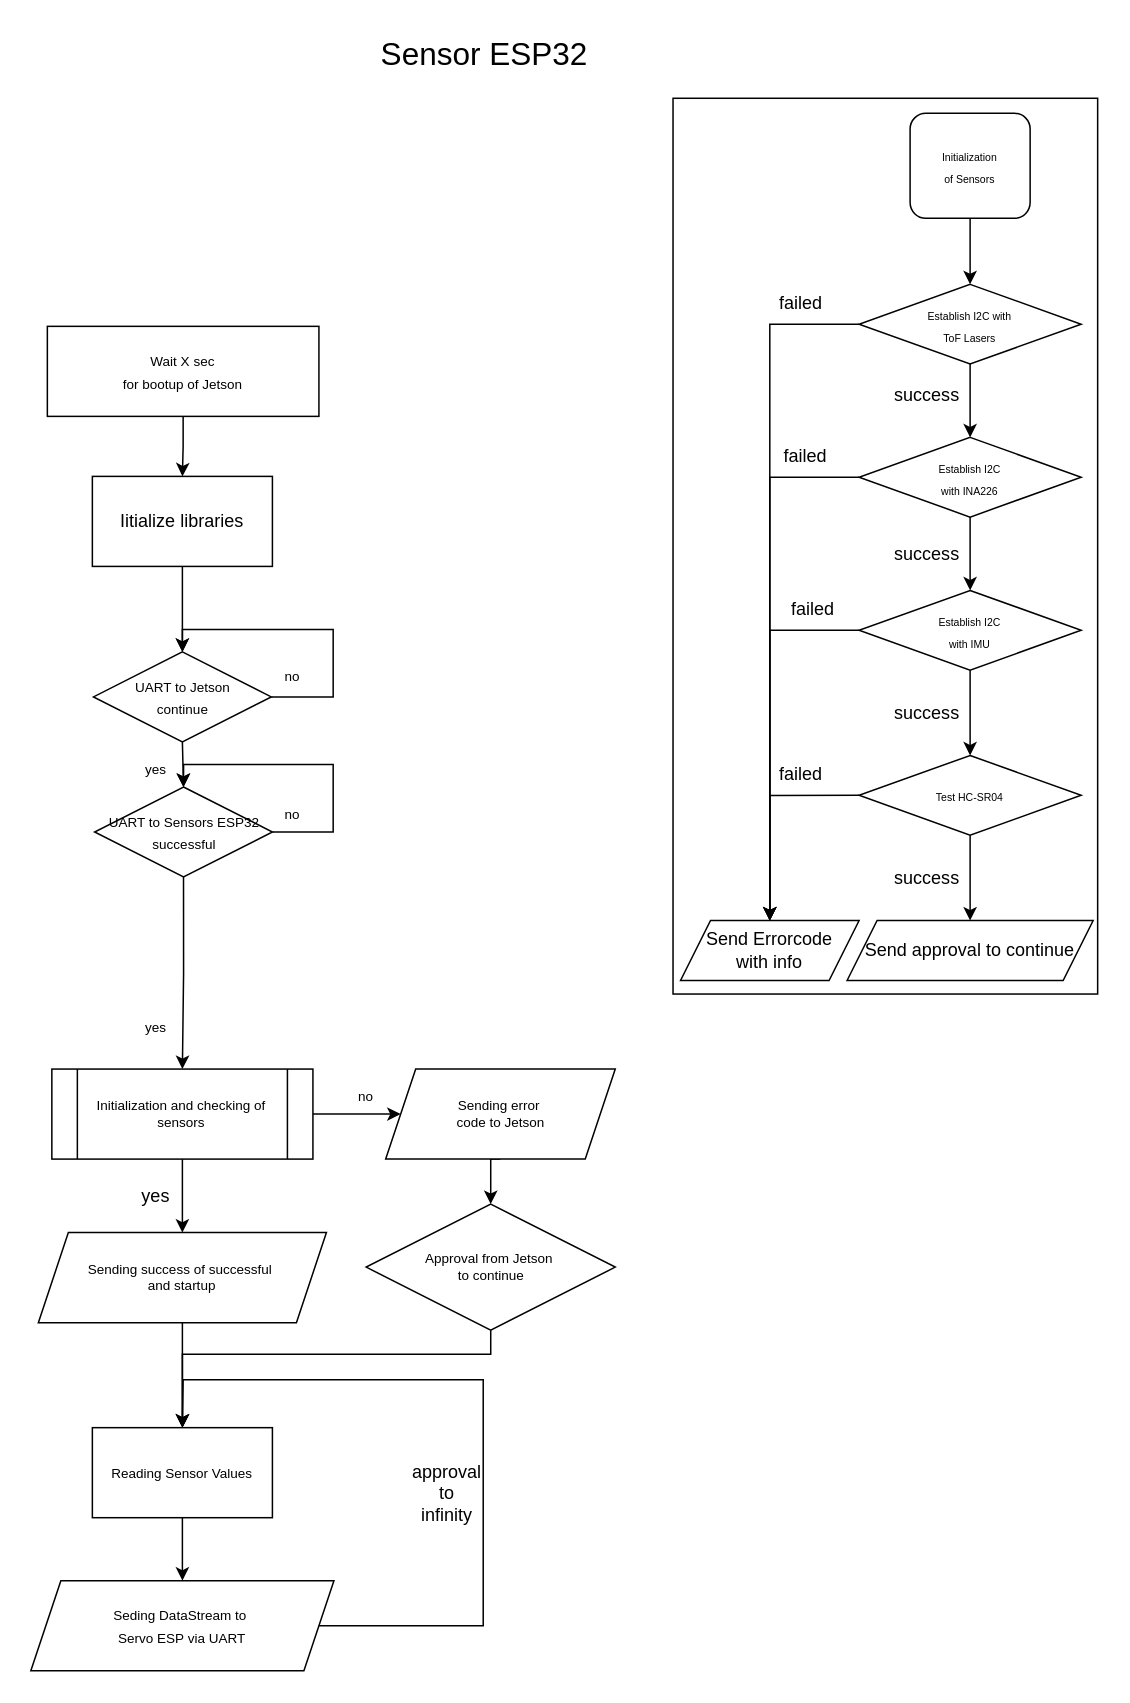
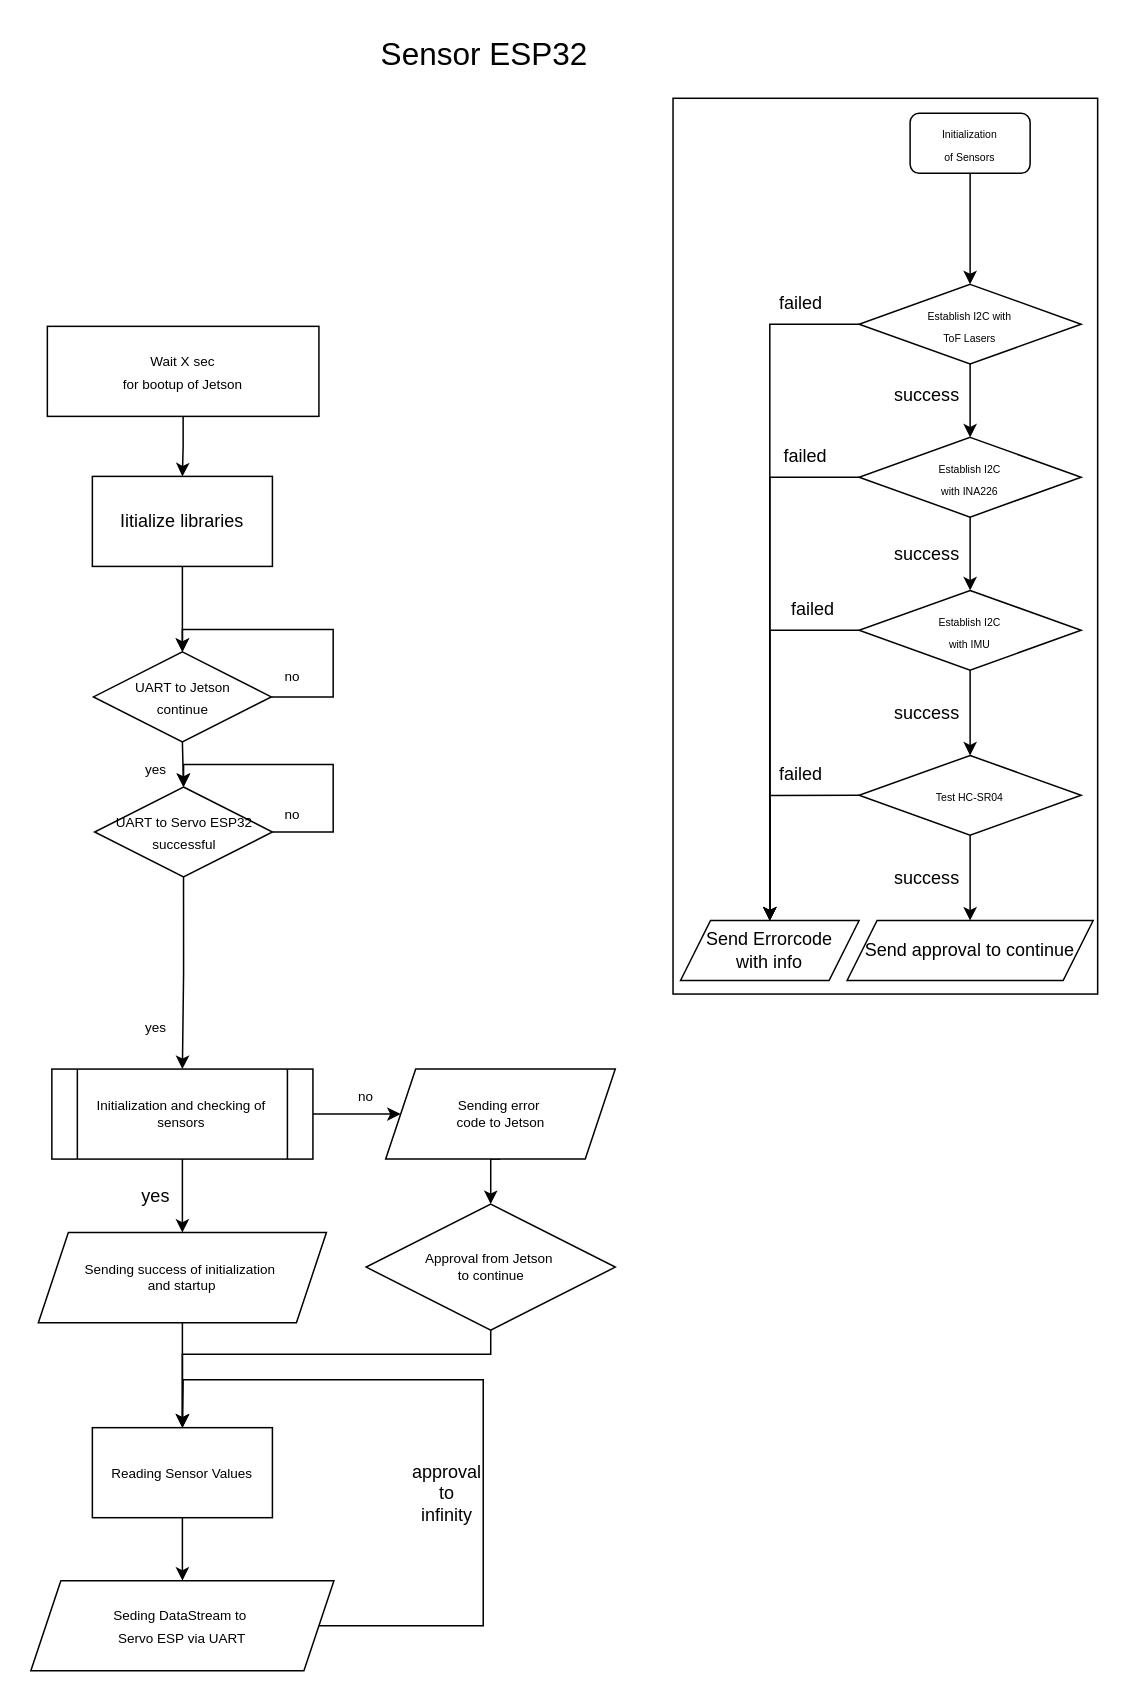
node "Initialization of Sensors": size 120x105 -> 120x60
node "UART to Sensors ESP32 successful": label "UART to Sensors ESP32 successful" -> "UART to Servo ESP32 successful"
node "Sending success of successful and startup": label "Sending success of successful and startup" -> "Sending success of initialization and startup"
